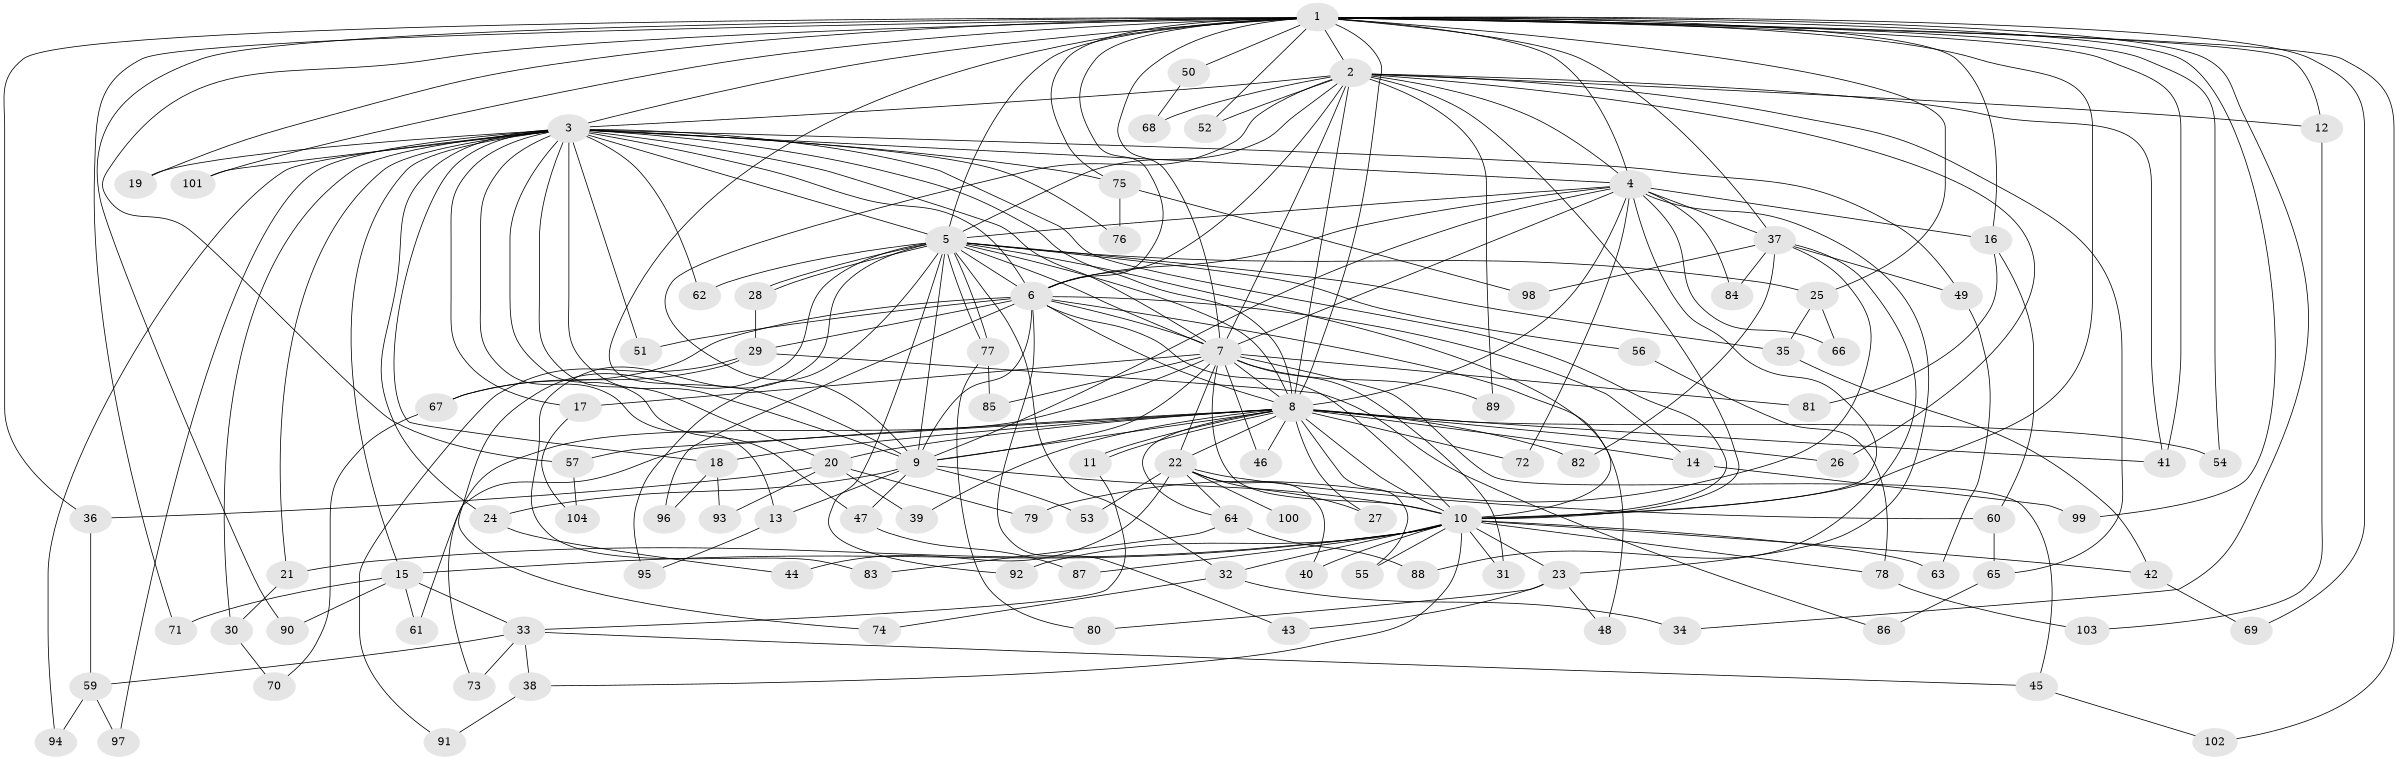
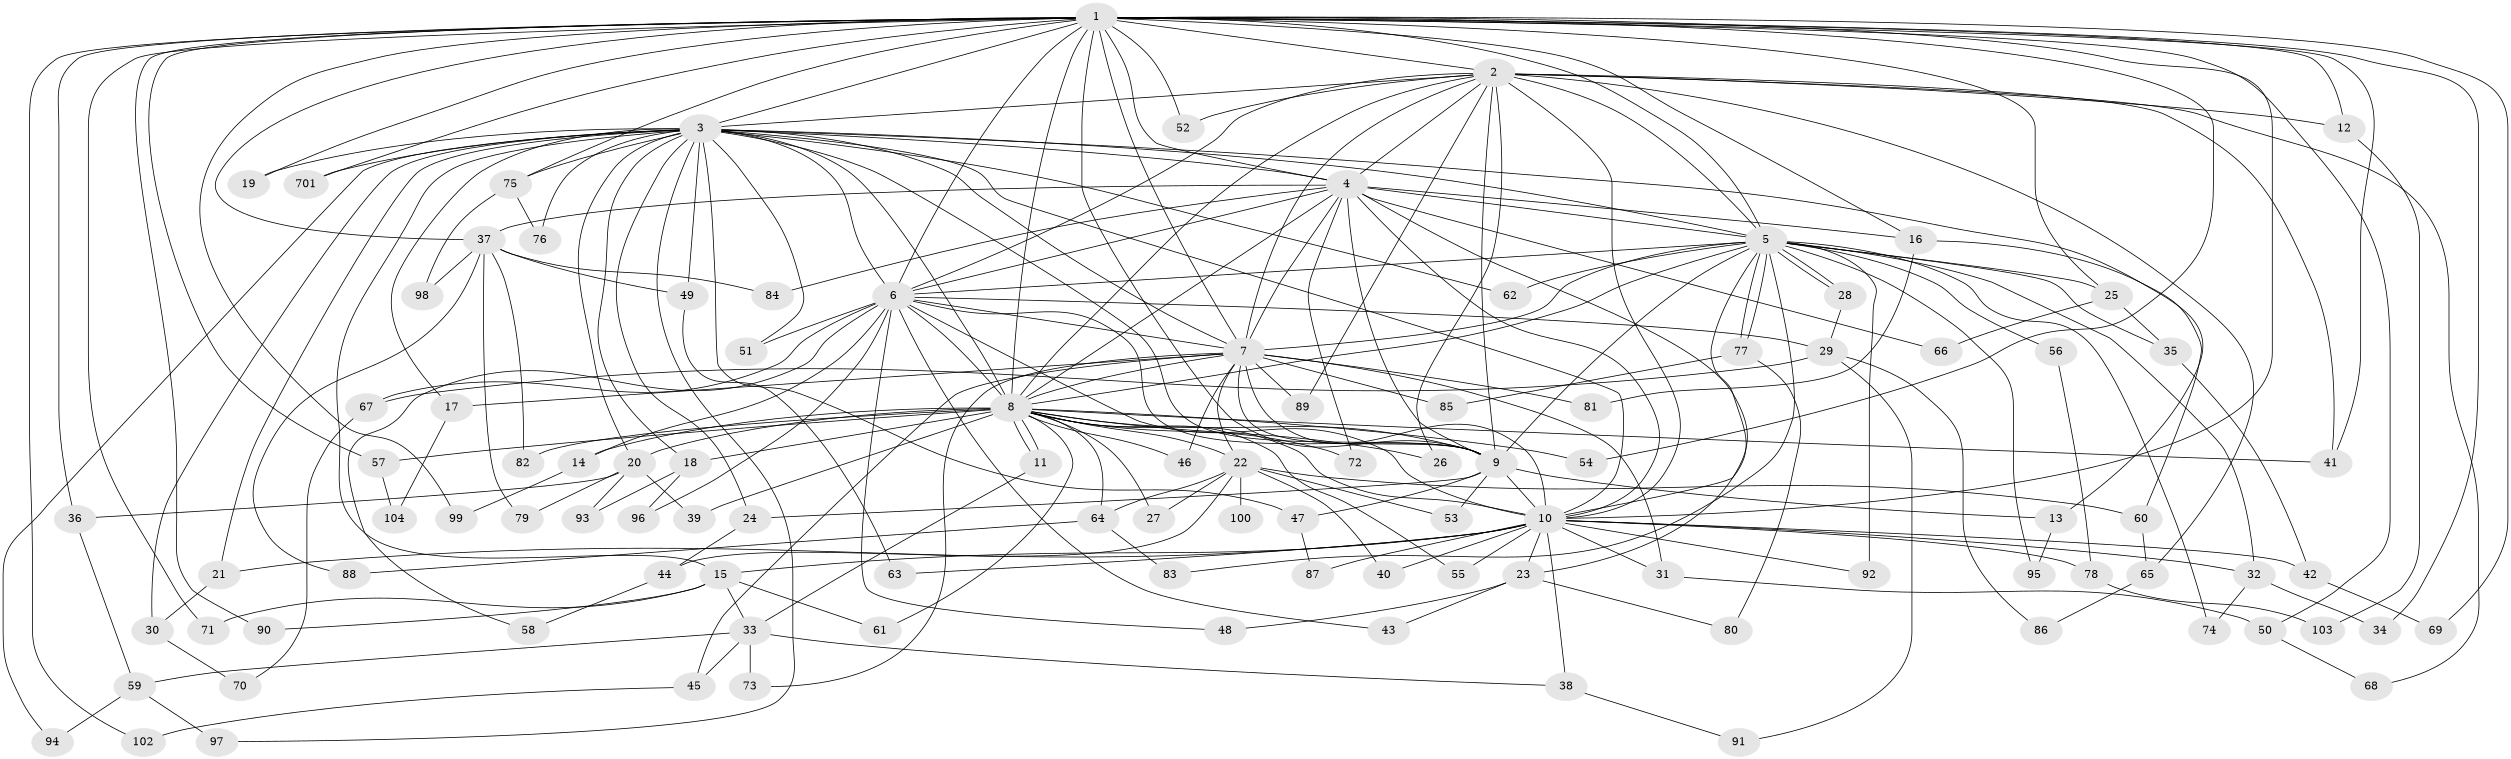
node "101": label "101" -> "701"
edge "31" -- "50": added
node "58": added
